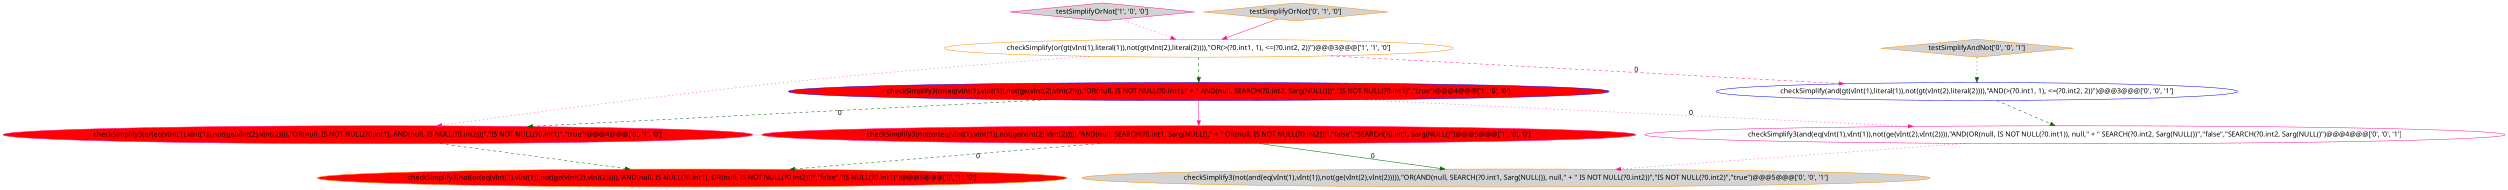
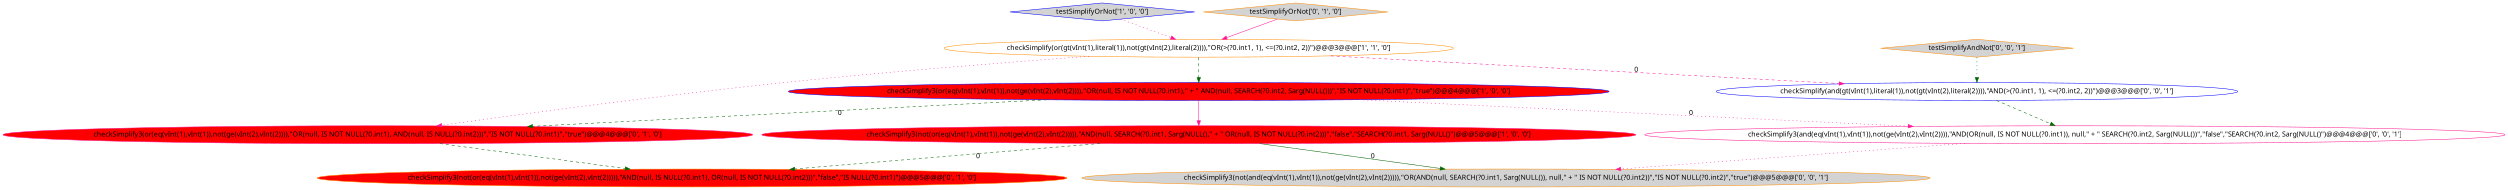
node "testSimplifyOrNot['1', '0', '0']": color deeppink -> blue
